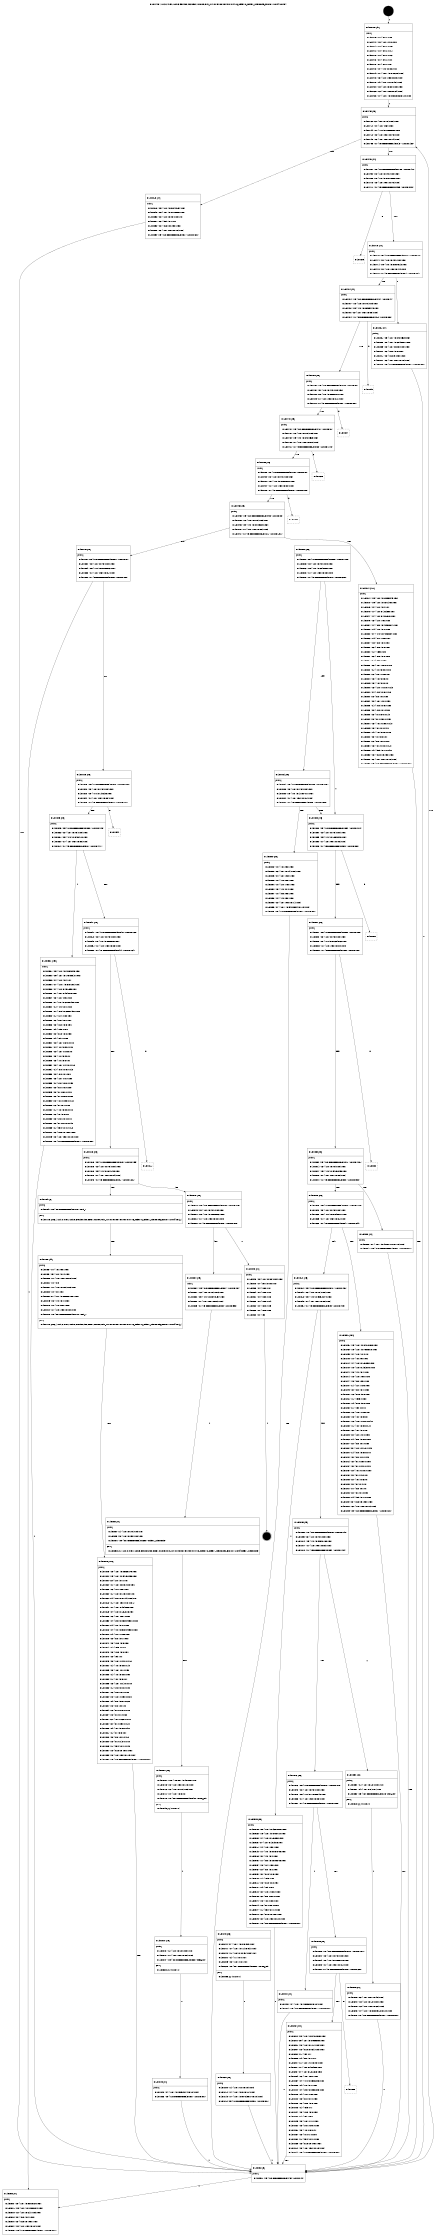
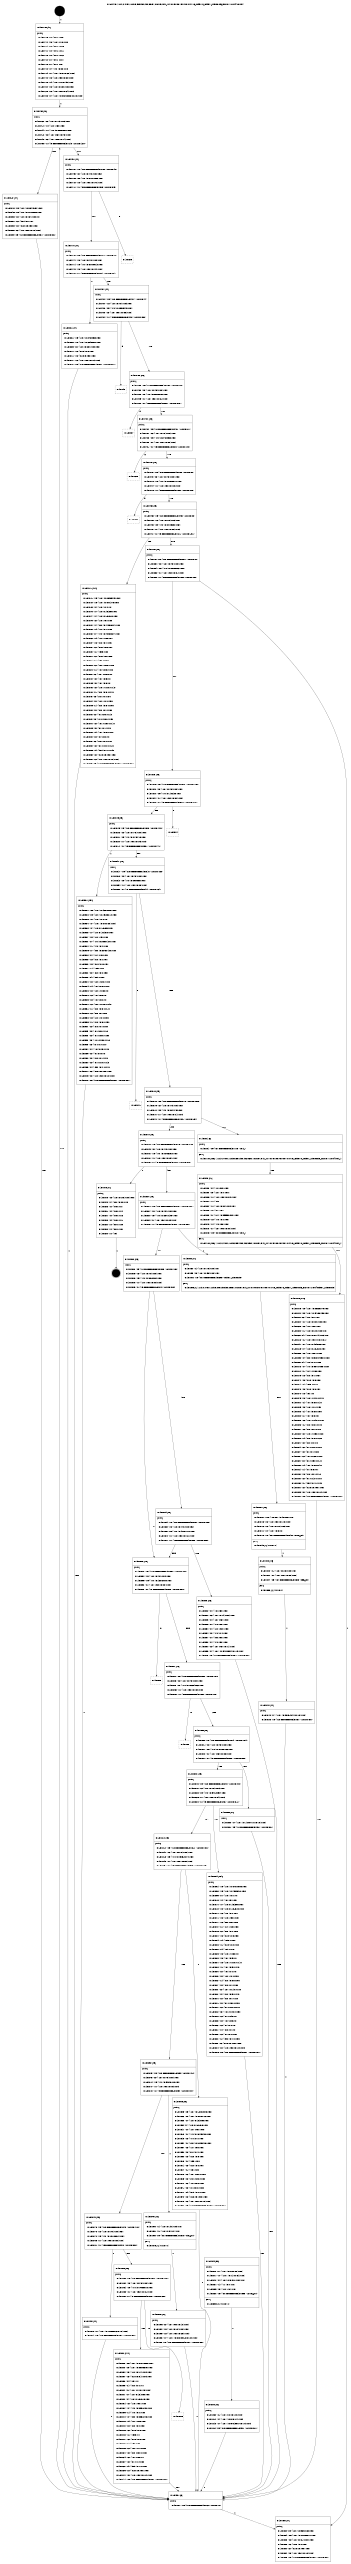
edge "0x401892 [25]" -> "0x4018ab [25]": added, label "406"
